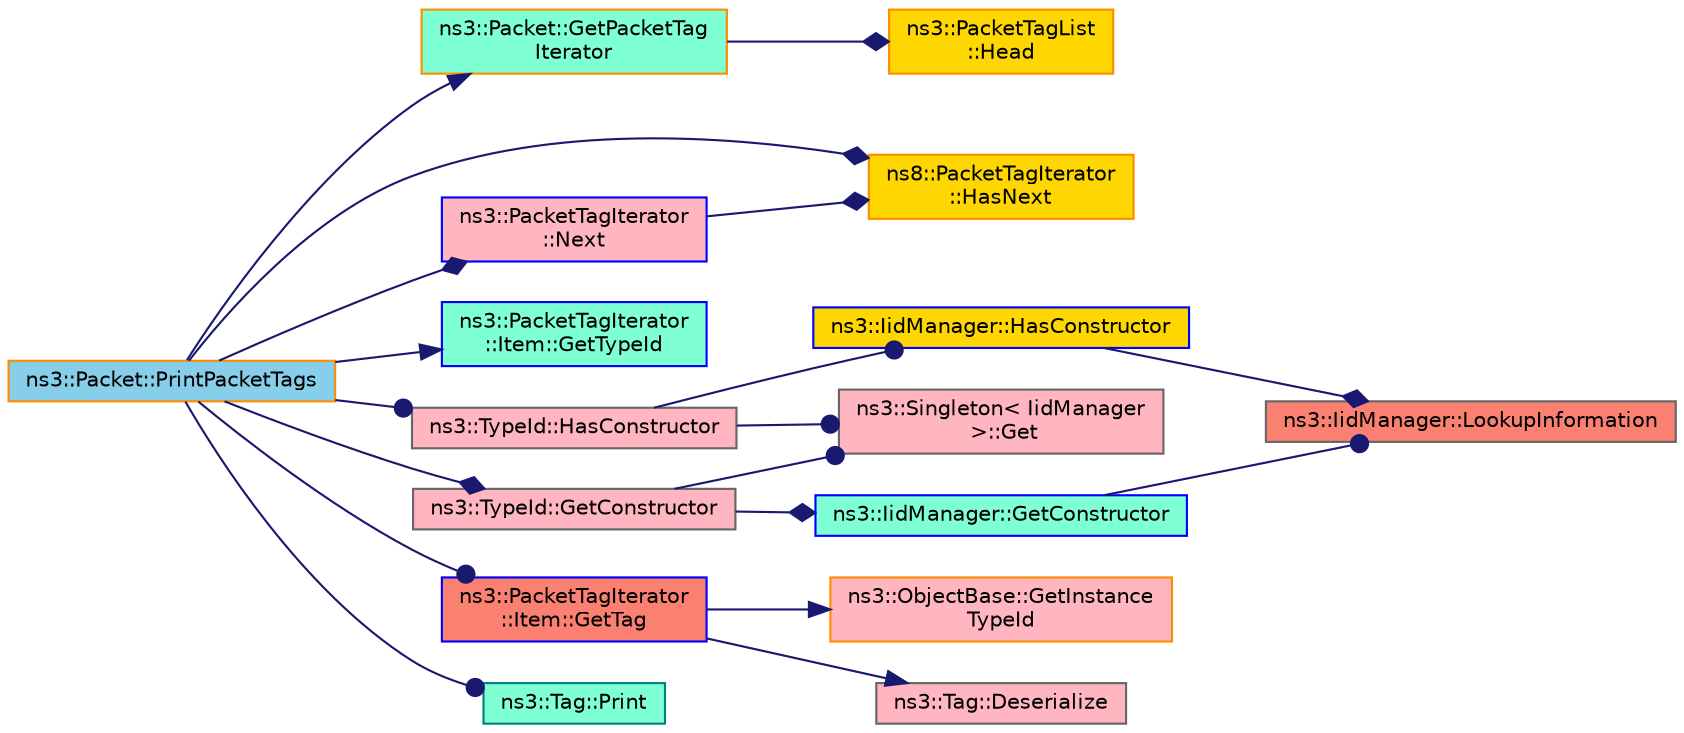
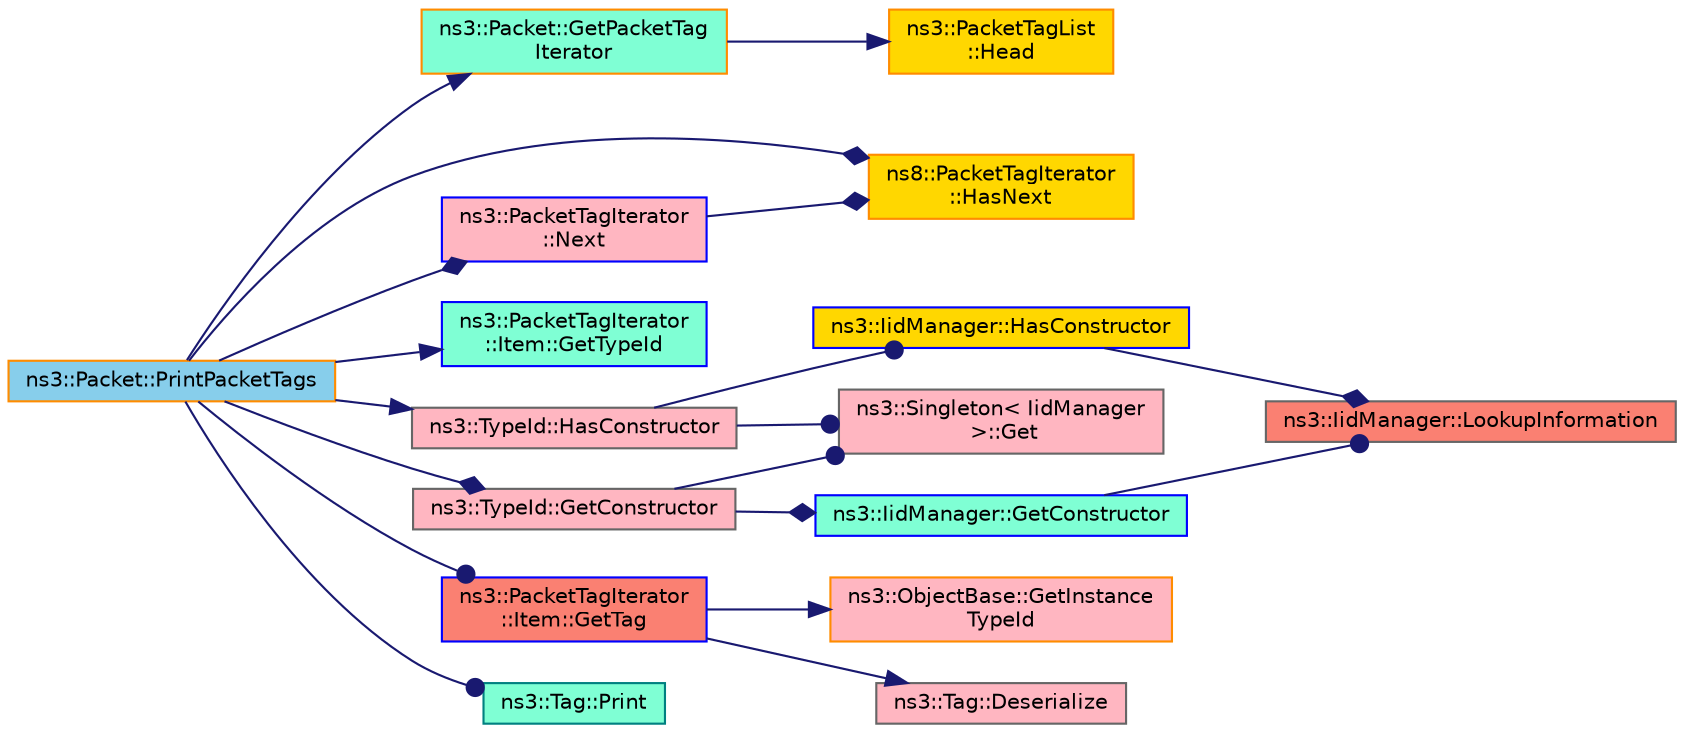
edge "ns3::Packet::GetPacketTag Iterator" -> "ns3::PacketTagList ::Head": arrowhead diamond -> normal
edge "ns3::Packet::PrintPacketTags" -> "ns3::TypeId::HasConstructor": arrowhead dot -> normal
